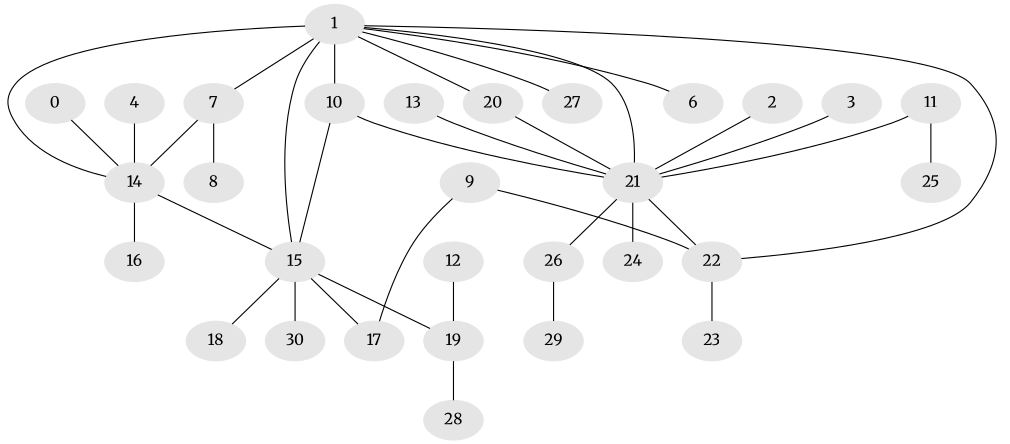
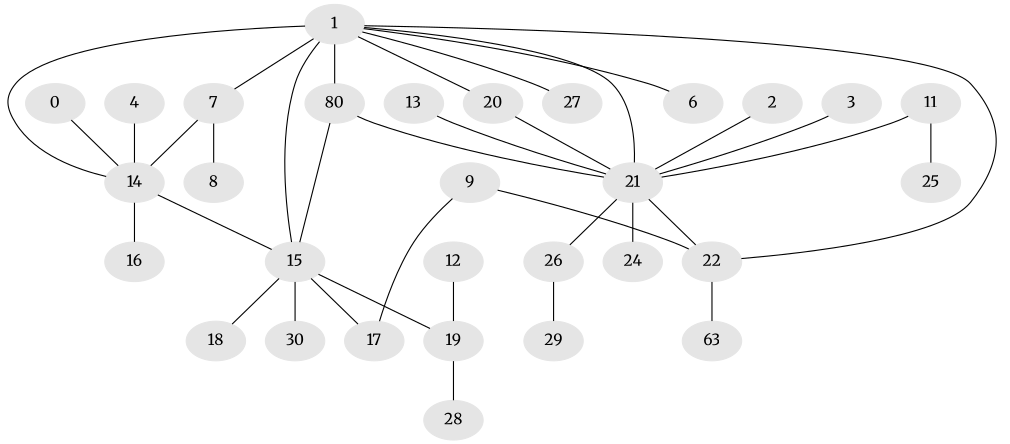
node "10": label "10" -> "80"
node "23": label "23" -> "63"
